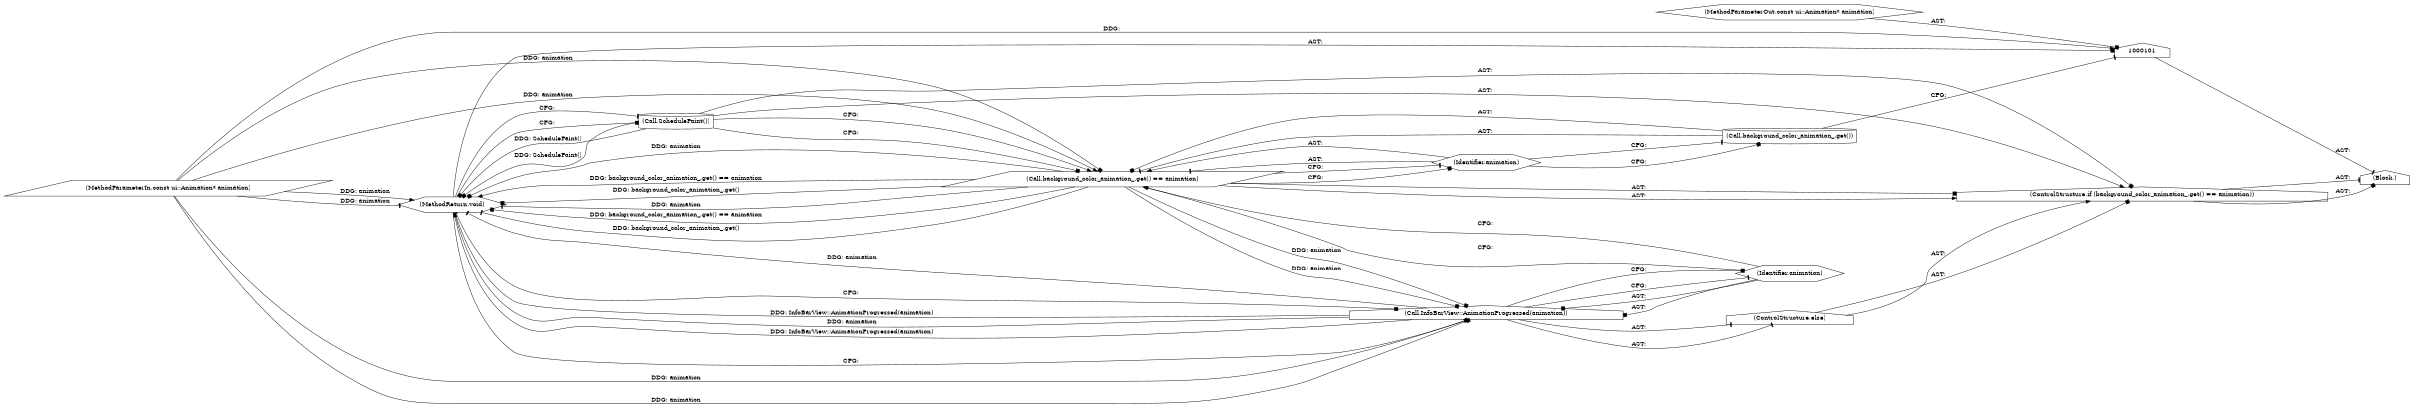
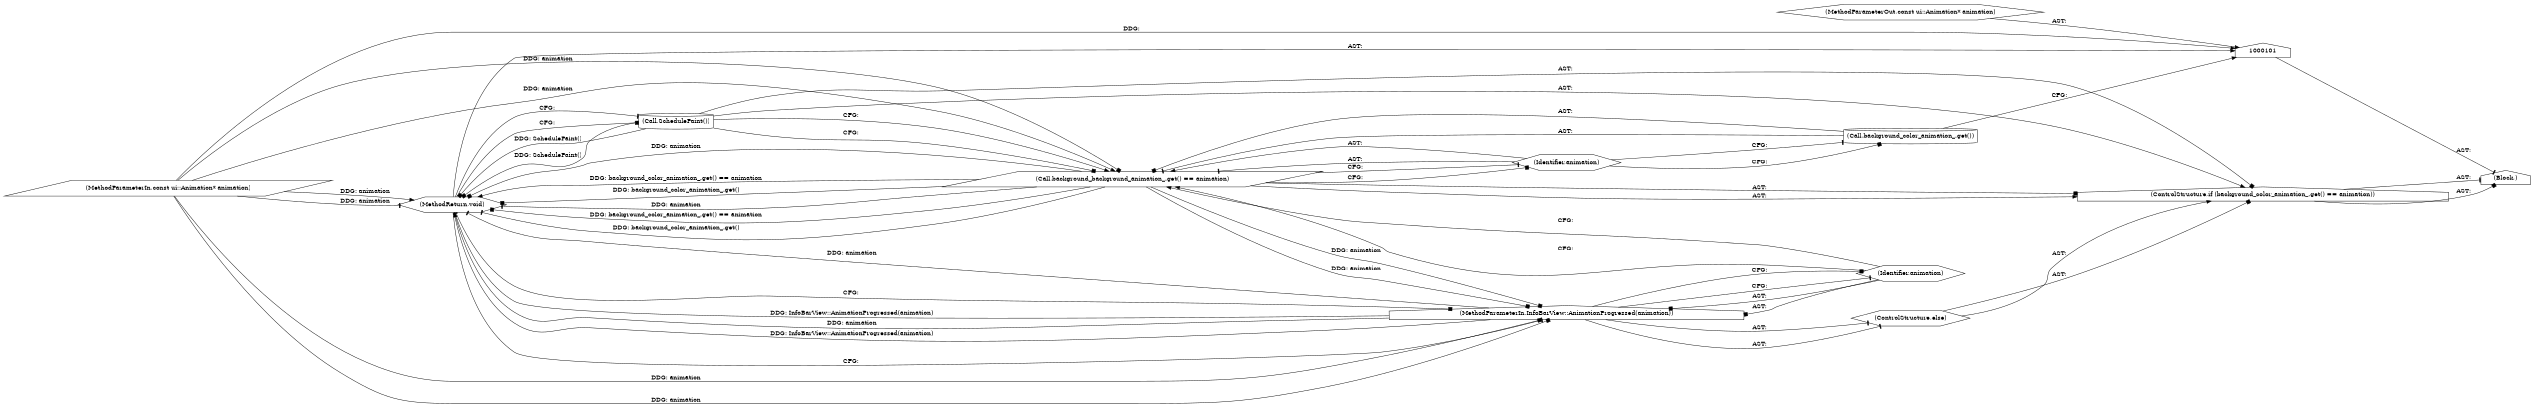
edge "(MethodParameterOut,const ui::Animation* animation)" -> "1000101": arrowhead box -> normal
edge "(MethodReturn,void)" -> "1000101": arrowhead box -> normal
edge "(Call,background_color_animation_.get())" -> "1000101": arrowhead tee -> normal
node "(Call,background_color_animation_.get() == animation)": label "(Call,background_color_animation_.get() == animation)" -> "(Call,background_background_animation_.get() == animation)"
node "(Call,InfoBarView::AnimationProgressed(animation))": label "(Call,InfoBarView::AnimationProgressed(animation))" -> "(MethodParameterIn,InfoBarView::AnimationProgressed(animation))"
node "(ControlStructure,else)": shape house -> hexagon
